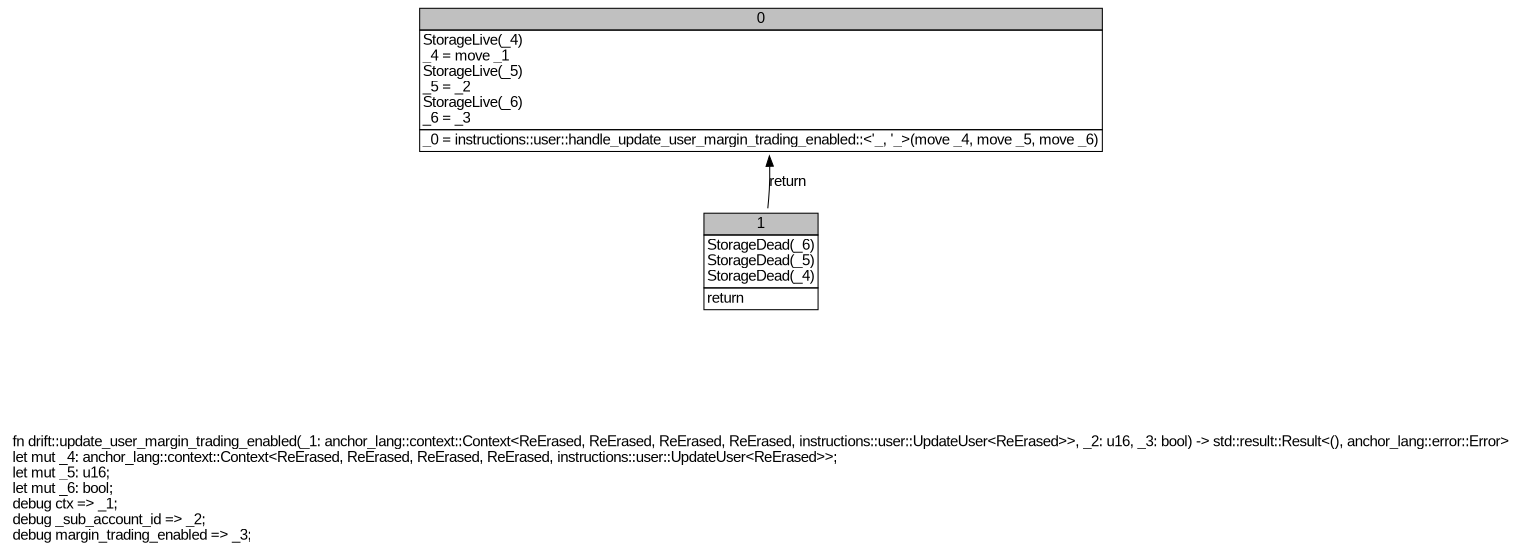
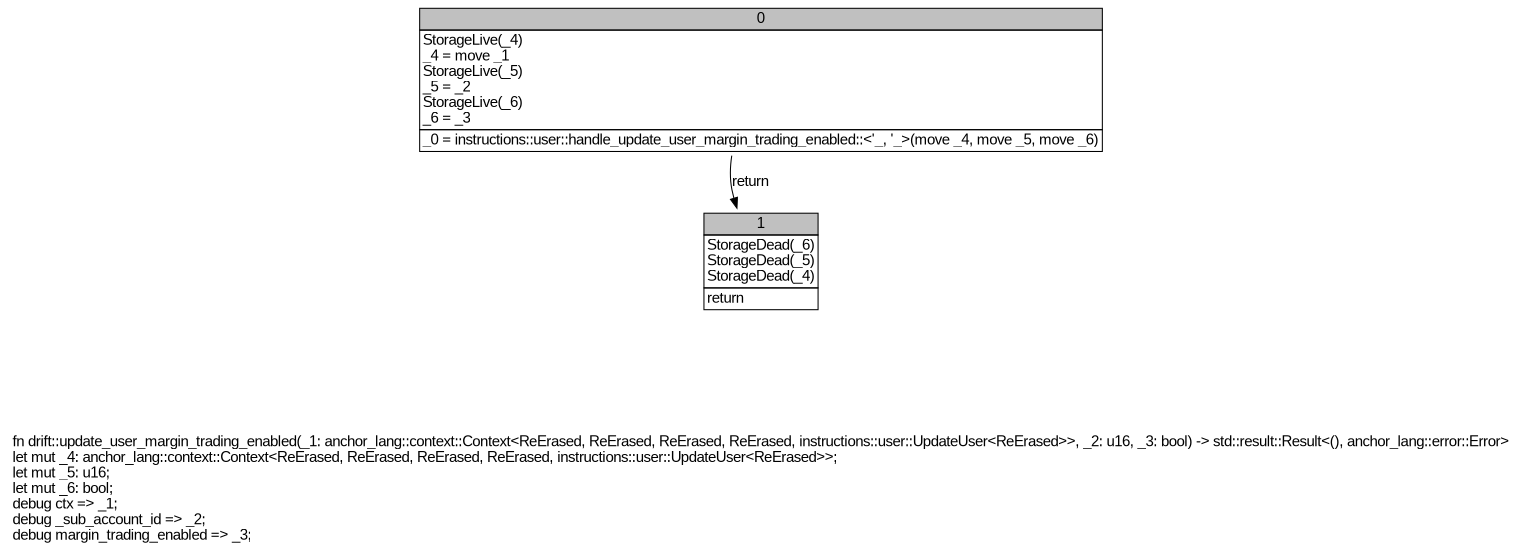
edge "1" -> "0": reversed
